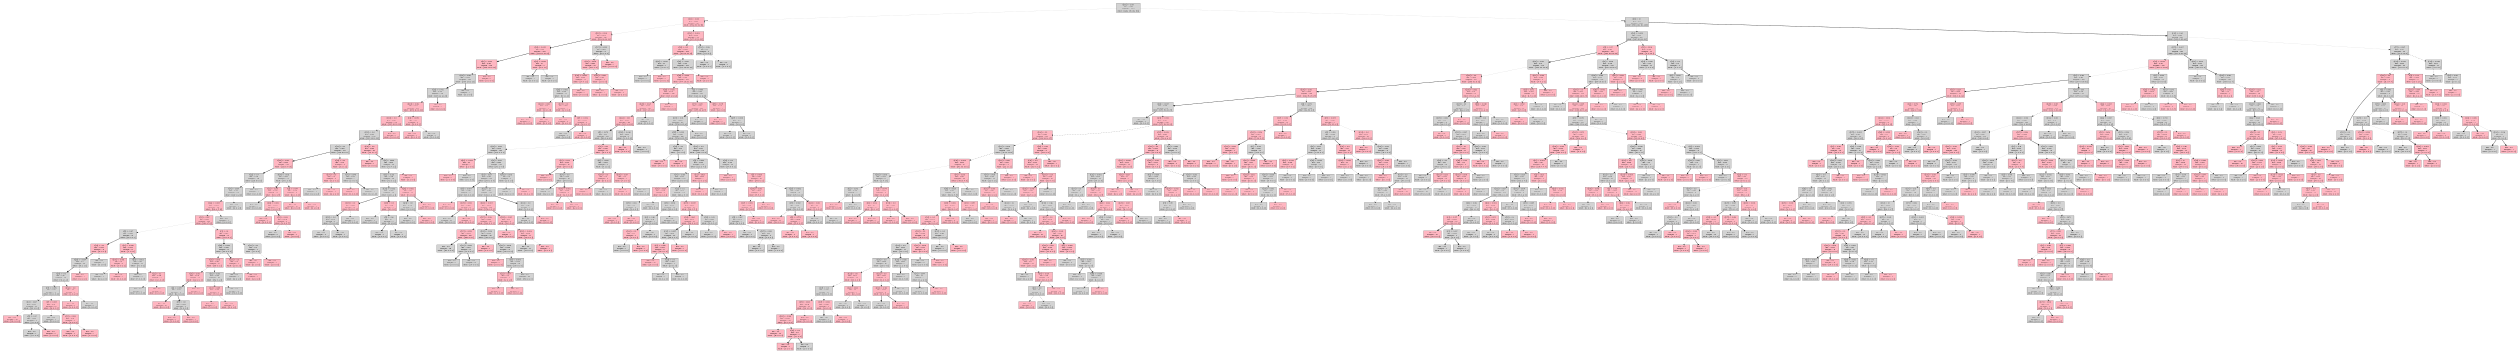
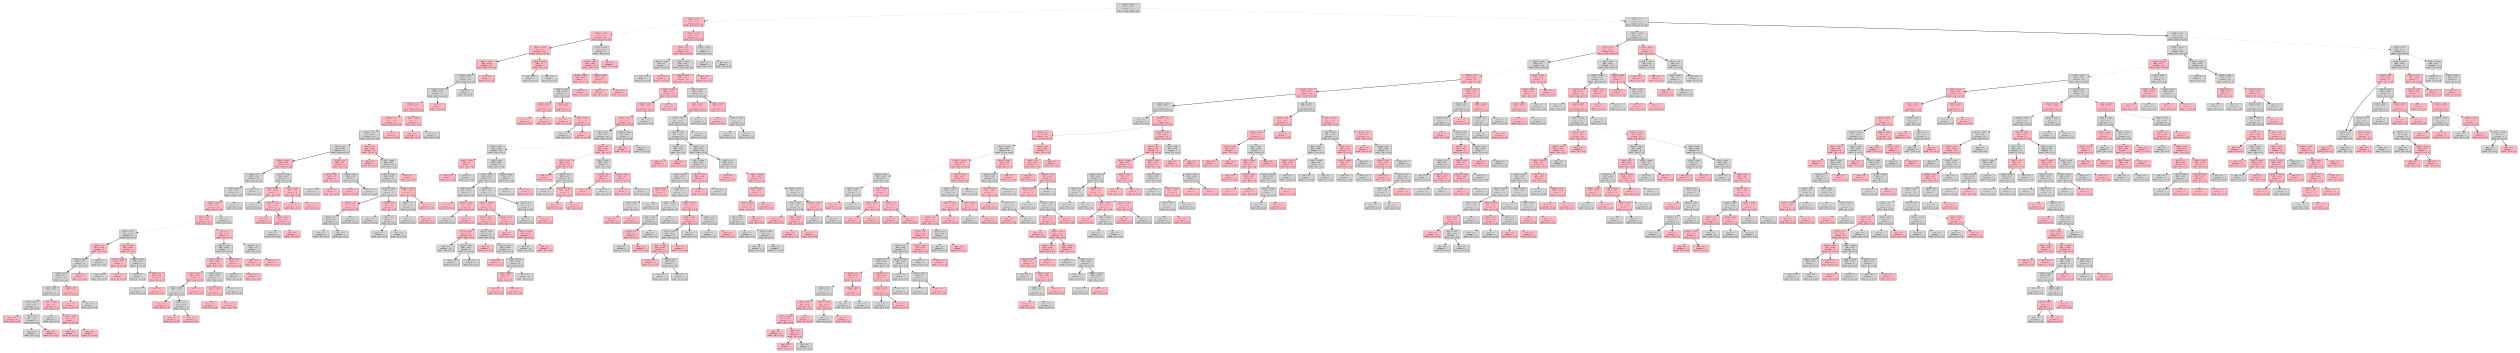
edge "X[25] <= 0.0 gini = 0.116 samples = 33 value = [31, 0, 1, 1]" -> "X[34] <= 0.003 gini = 0.444 samples = 3 value = [2, 0, 0, 1]": now "X[25] <= 0.0 gini = 0.116 samples = 33 value = [31, 0, 1, 1]" -> "X[22] <= 0.0 gini = 0.444 samples = 3 value = [0, 0, 1, 2]"
